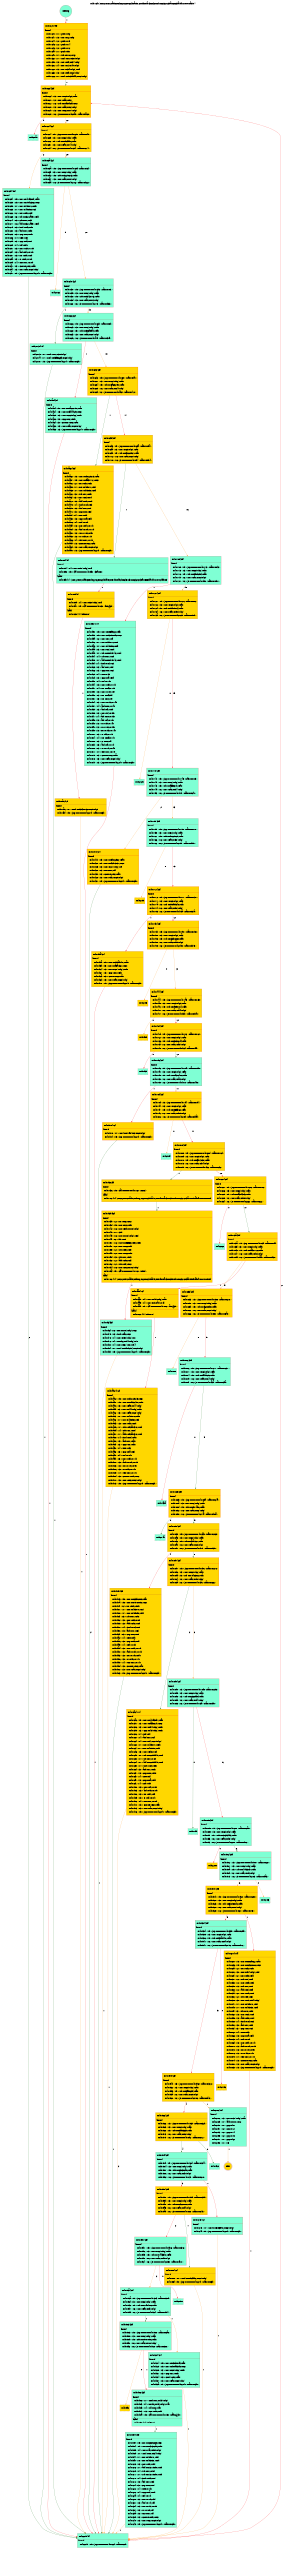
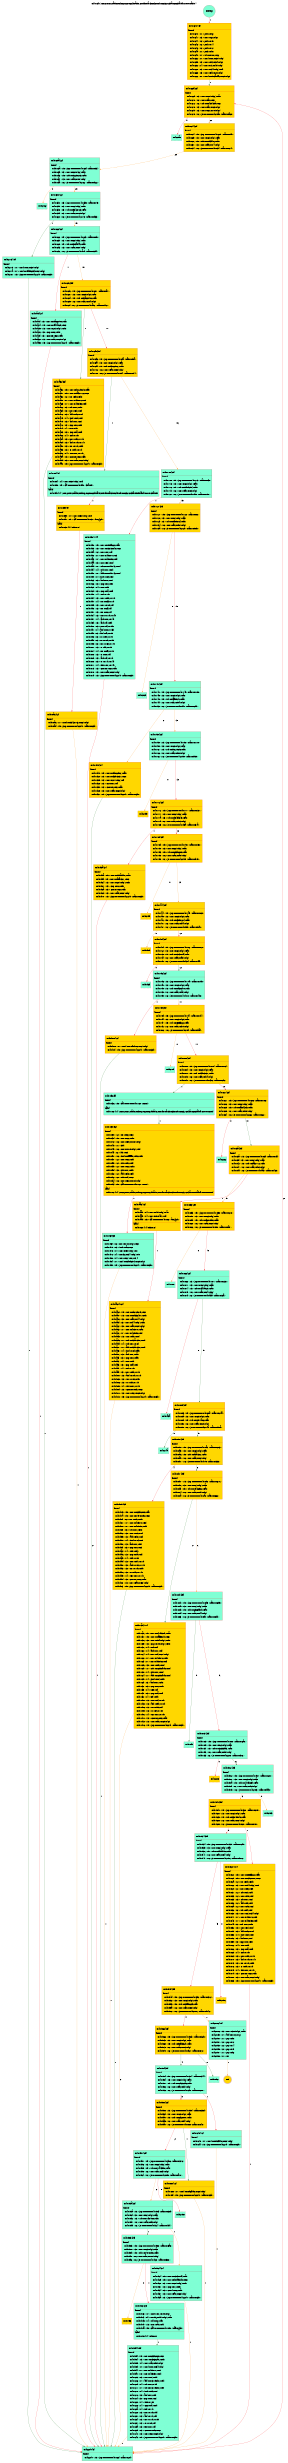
node "0x401c54 [88]": removed
node "0x401d36 [5]": fillcolor gold -> aquamarine
